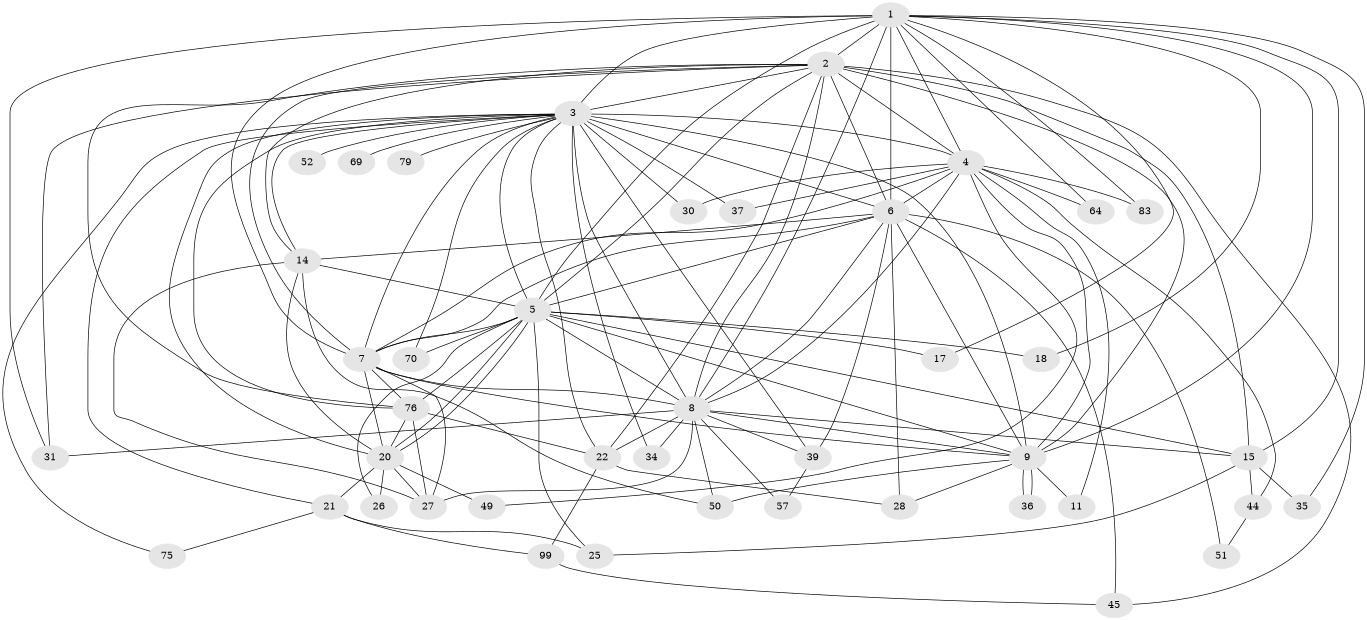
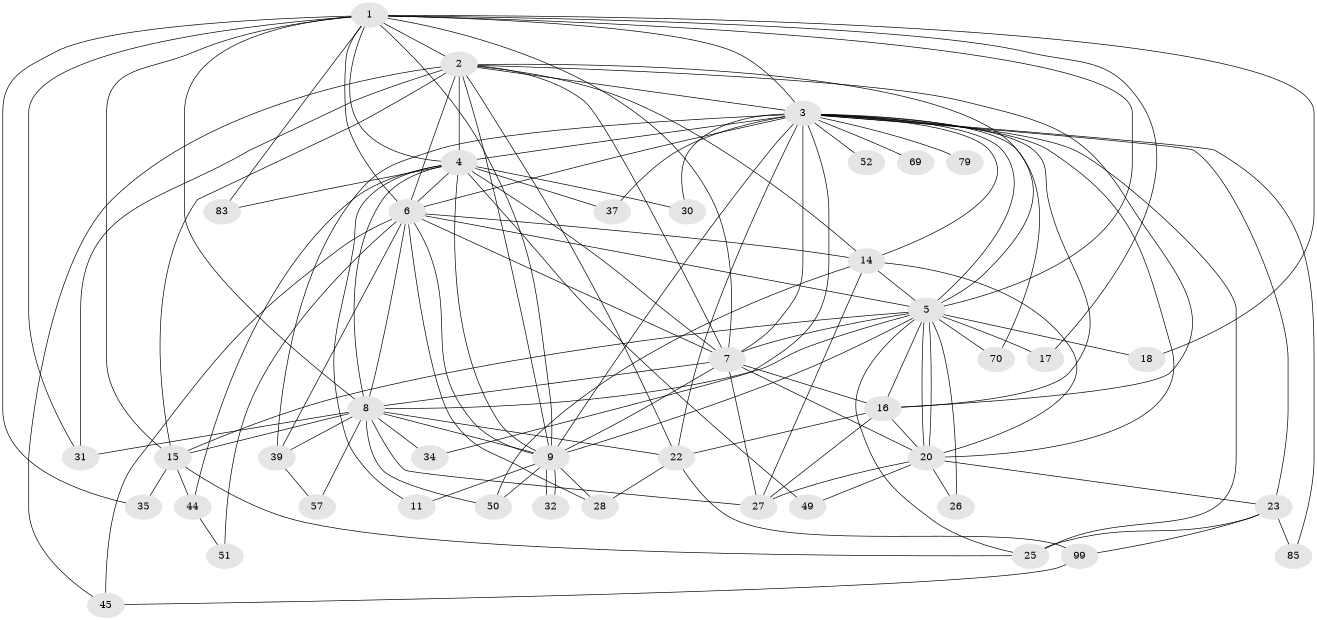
node "64": removed
edge "2" -- "8": removed
edge "3" -- "8": now "3" -- "25"
node "76": label "76" -> "16"
node "21": label "21" -> "23"
node "36": label "36" -> "32"
node "75": label "75" -> "85"
